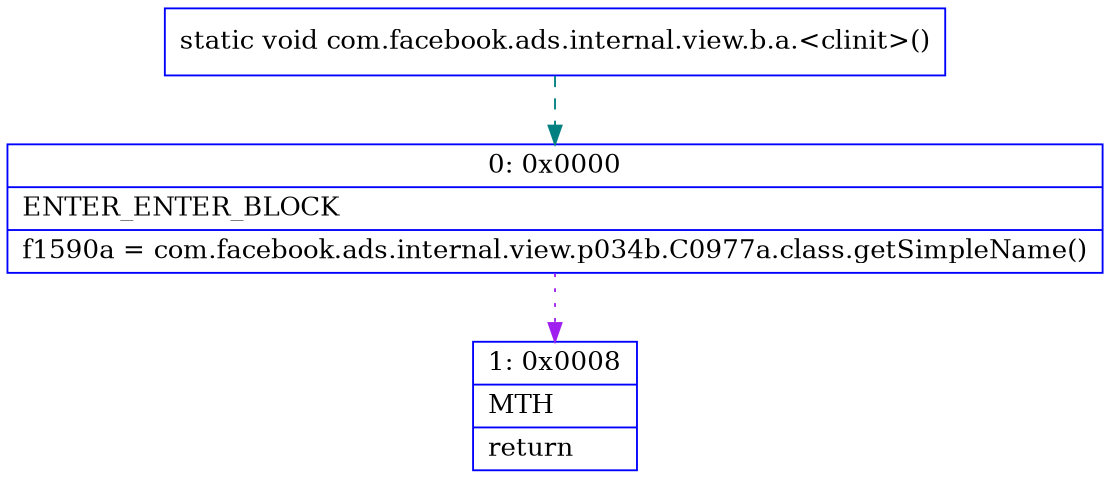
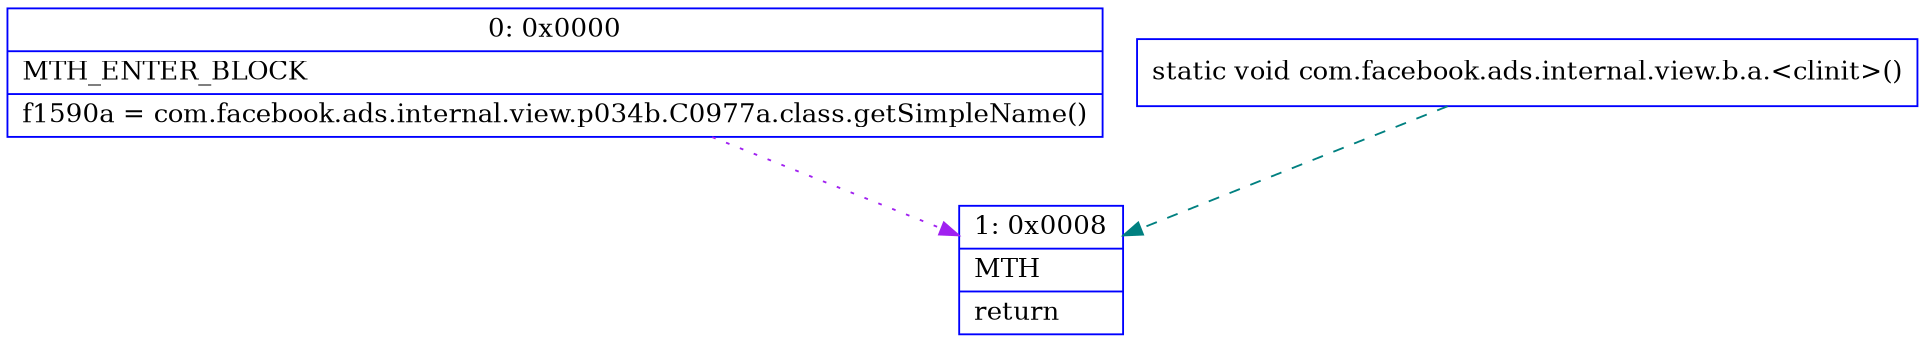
edge "static void com.facebook.ads.internal.view.b.a.<clinit>()" -> "0: 0x0000": now "static void com.facebook.ads.internal.view.b.a.<clinit>()" -> "1: 0x0008"
node "0: 0x0000": text "ENTER_ENTER_BLOCK" -> "MTH_ENTER_BLOCK"
